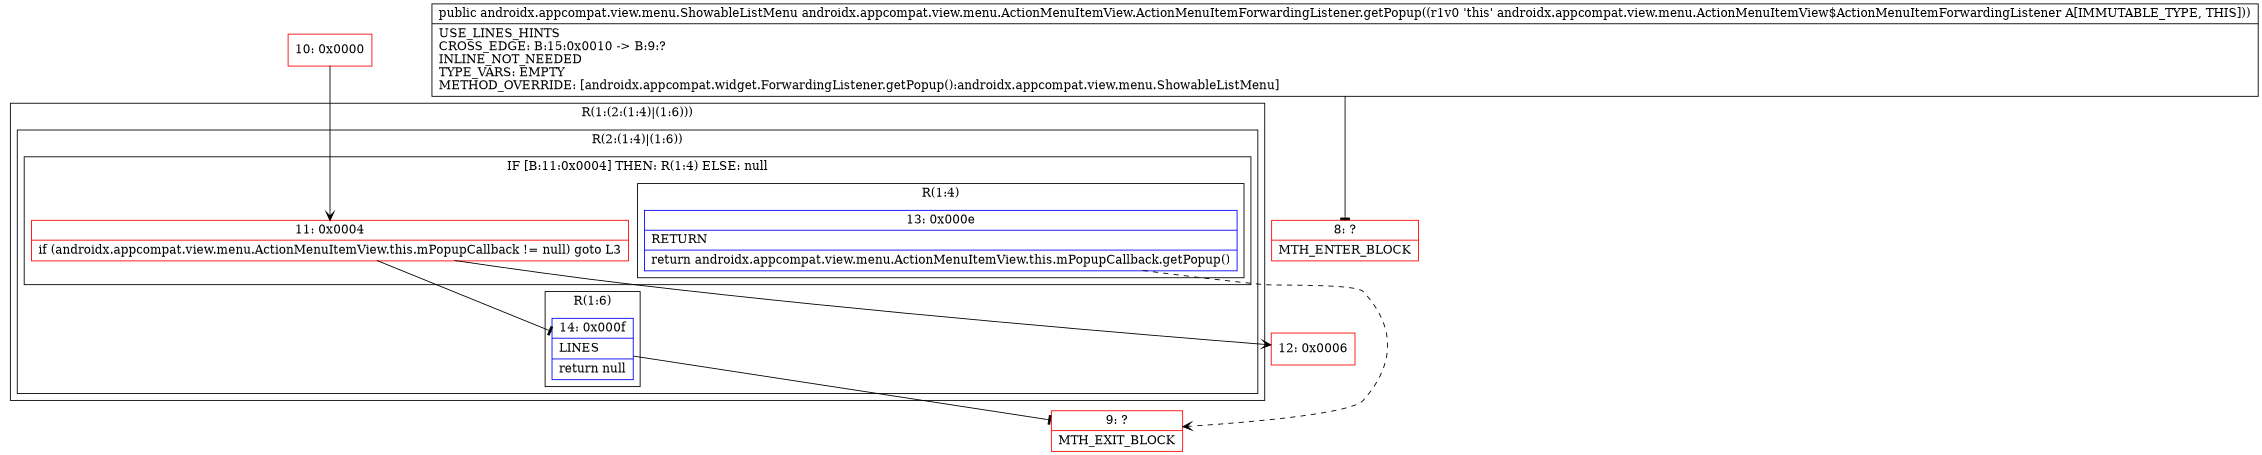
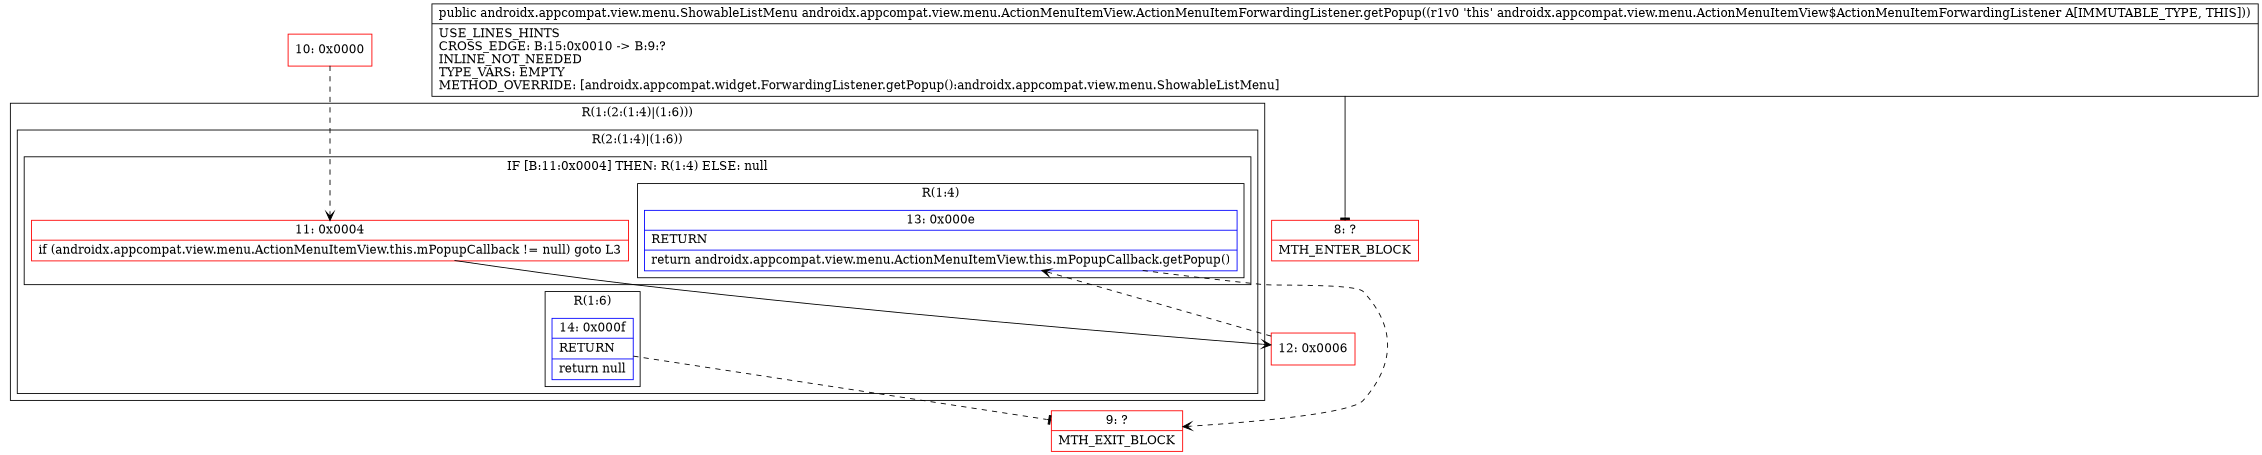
edge "10: 0x0000" -> "11: 0x0004": style solid -> dashed
edge "11: 0x0004" -> "14: 0x000f": removed
edge "12: 0x0006" -> "13: 0x000e": added
node "14: 0x000f": text "LINES" -> "RETURN"
edge "14: 0x000f" -> "9: ?": style solid -> dashed
